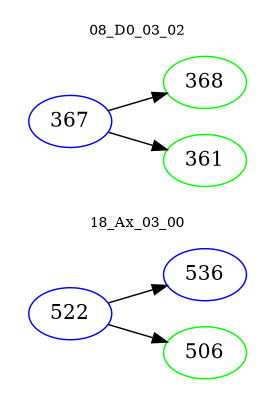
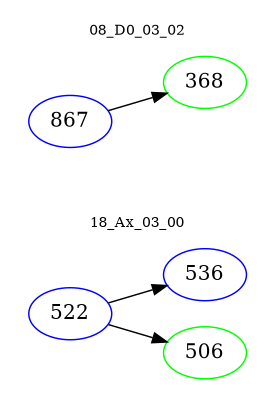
node "367": label "367" -> "867"
node "361": removed
